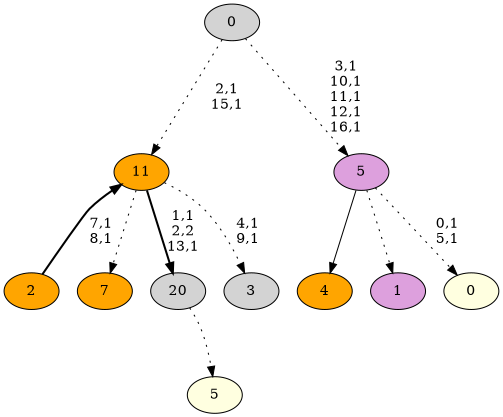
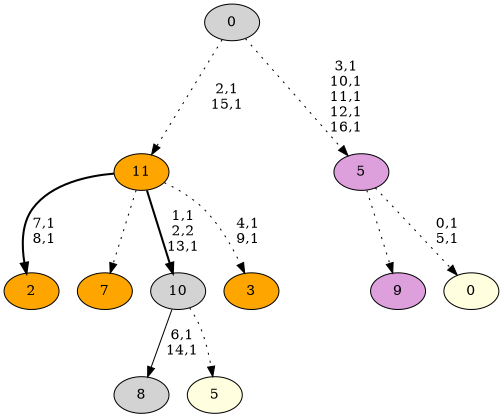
edge "2" -> "11": reversed
node "20": label "20" -> "10"
node "3": fillcolor lightgrey -> orange
node "4": removed
node "1": label "1" -> "9"
node "8": added
